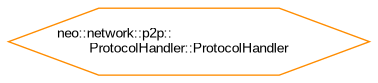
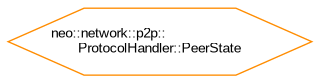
node "neo::network::p2p:: ProtocolHandler::ProtocolHandler": label "neo::network::p2p:: ProtocolHandler::ProtocolHandler" -> "neo::network::p2p:: ProtocolHandler::PeerState"
